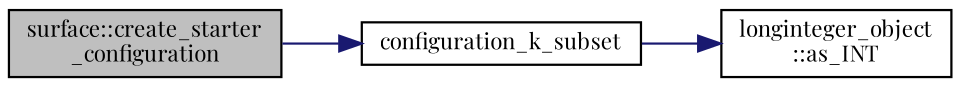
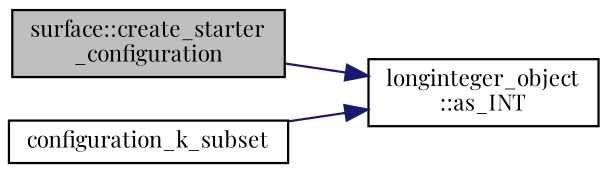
edge "surface::create_starter _configuration" -> "configuration_k_subset": now "surface::create_starter _configuration" -> "longinteger_object ::as_INT"
